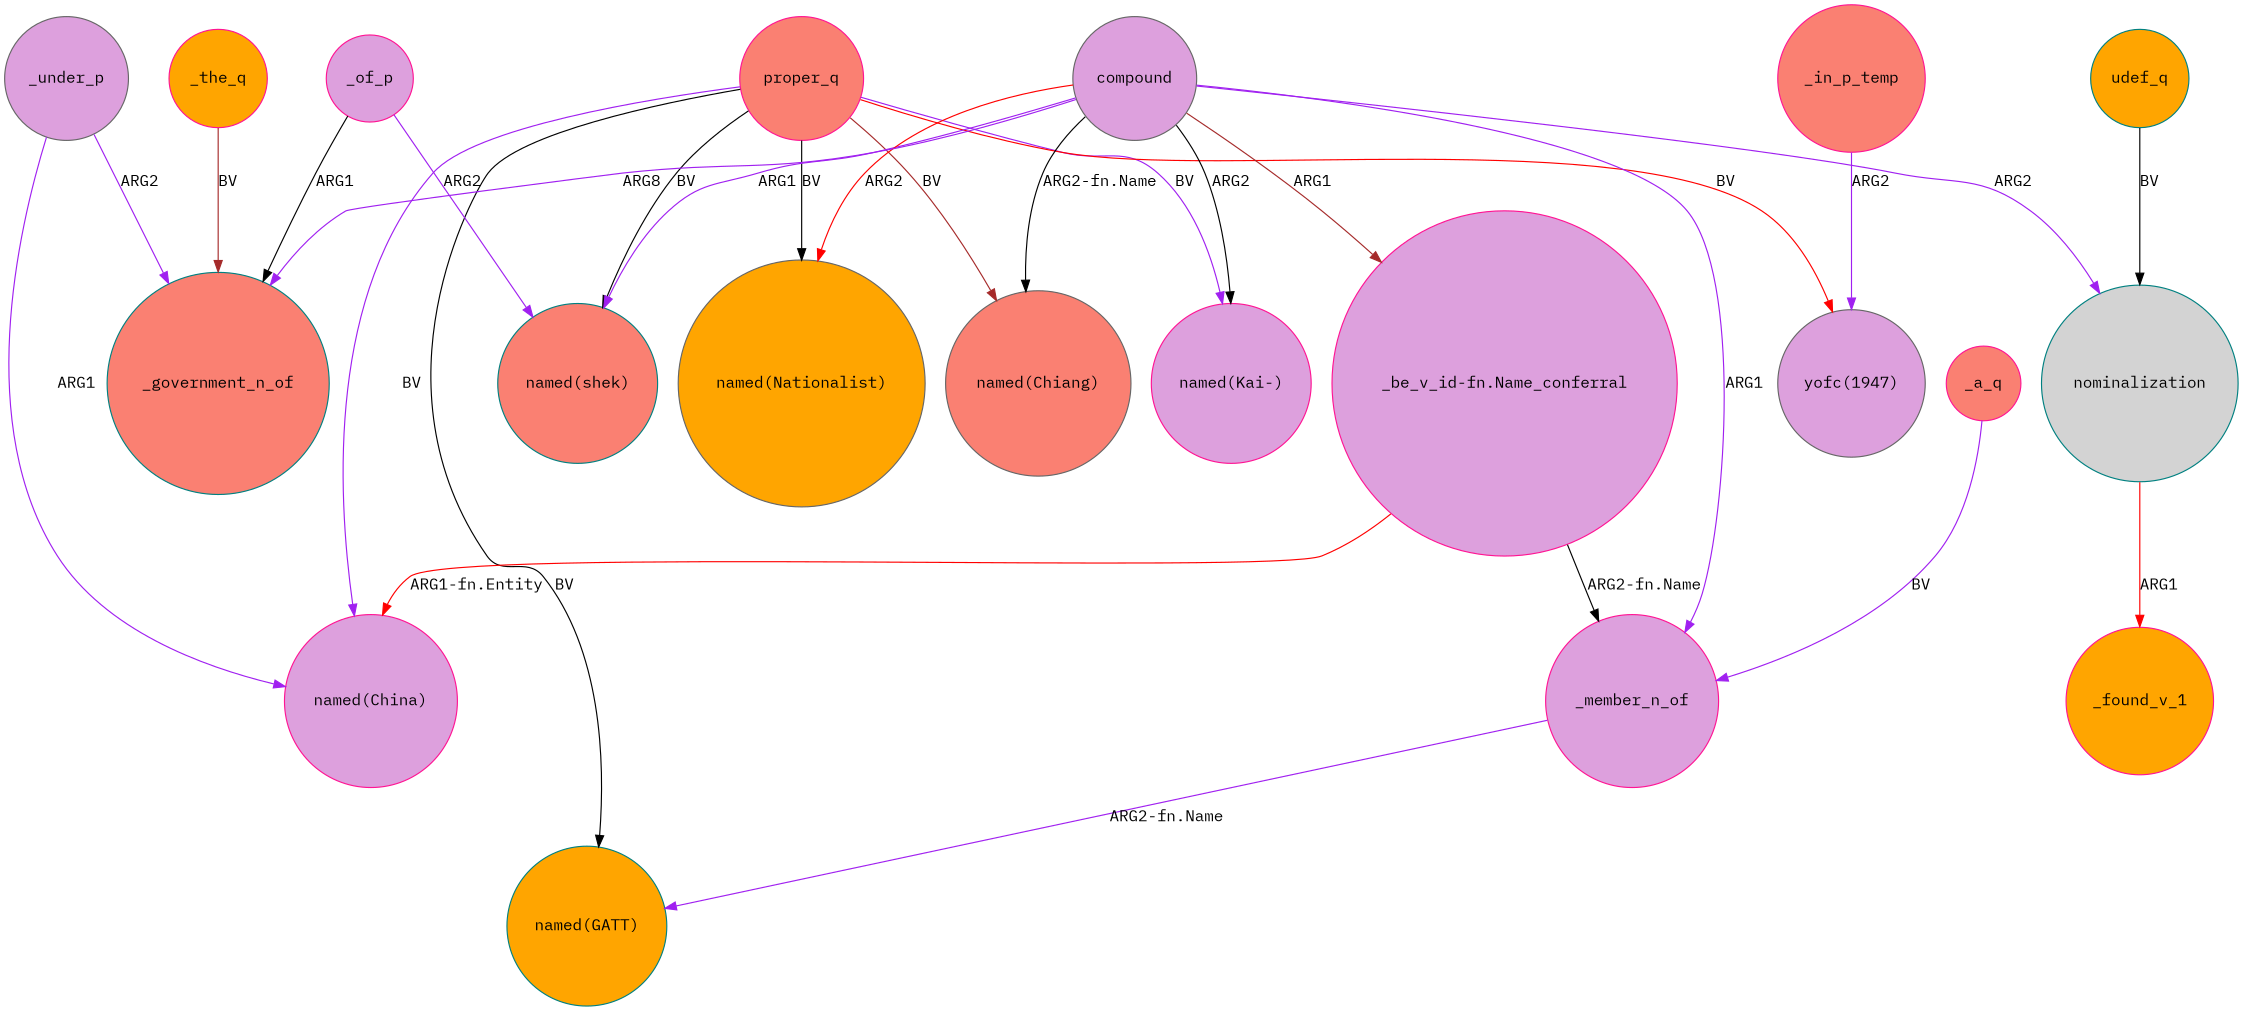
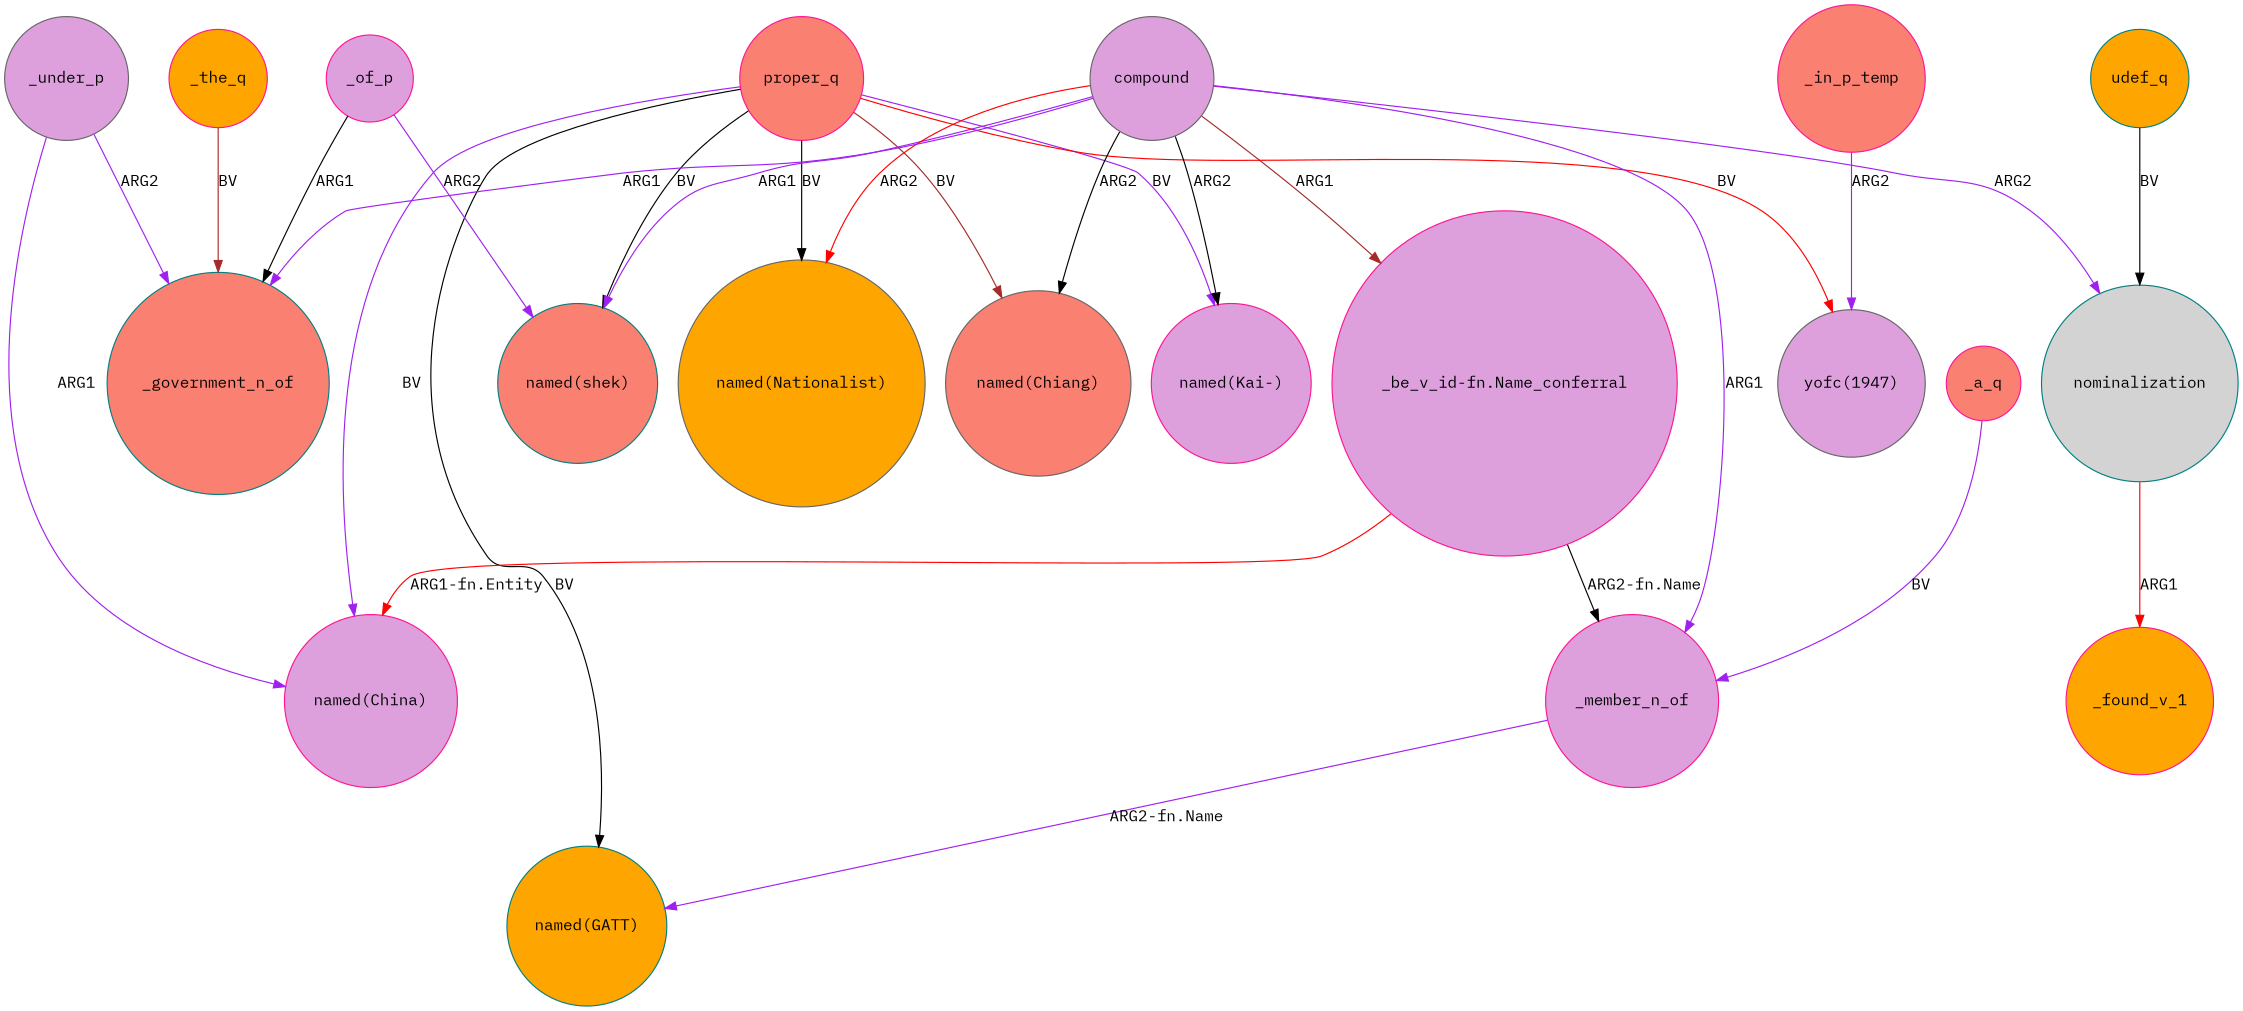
edge "compound" -> "_government_n_of": label "ARG8" -> "ARG1"
edge "compound" -> "named(Chiang)": label "ARG2-fn.Name" -> "ARG2"
